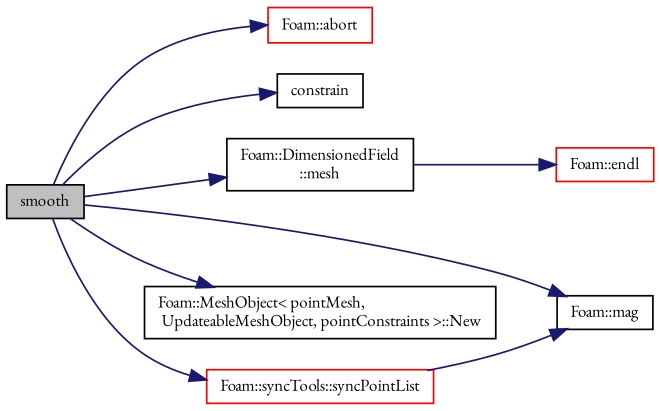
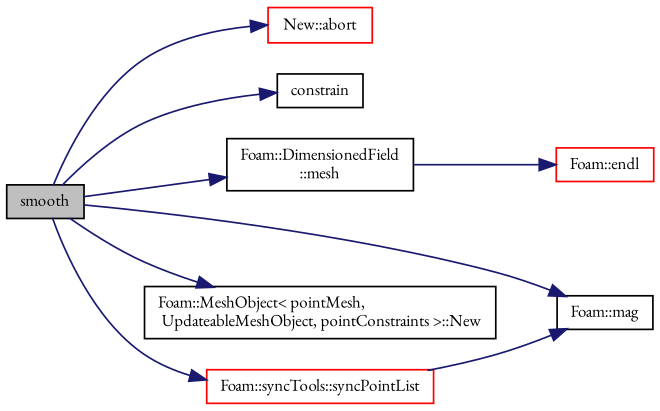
node "Foam::abort": label "Foam::abort" -> "New::abort"
